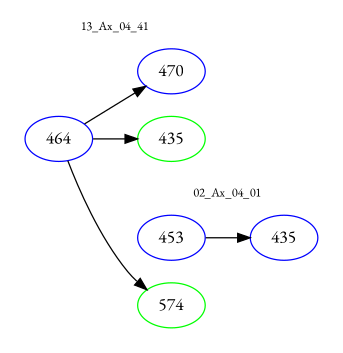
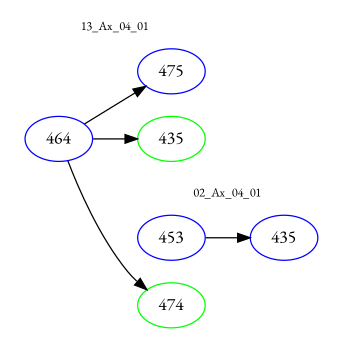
cluster "13_Ax_04_41": label "13_Ax_04_41" -> "13_Ax_04_01"
node "470": label "470" -> "475"
node "574": label "574" -> "474"
